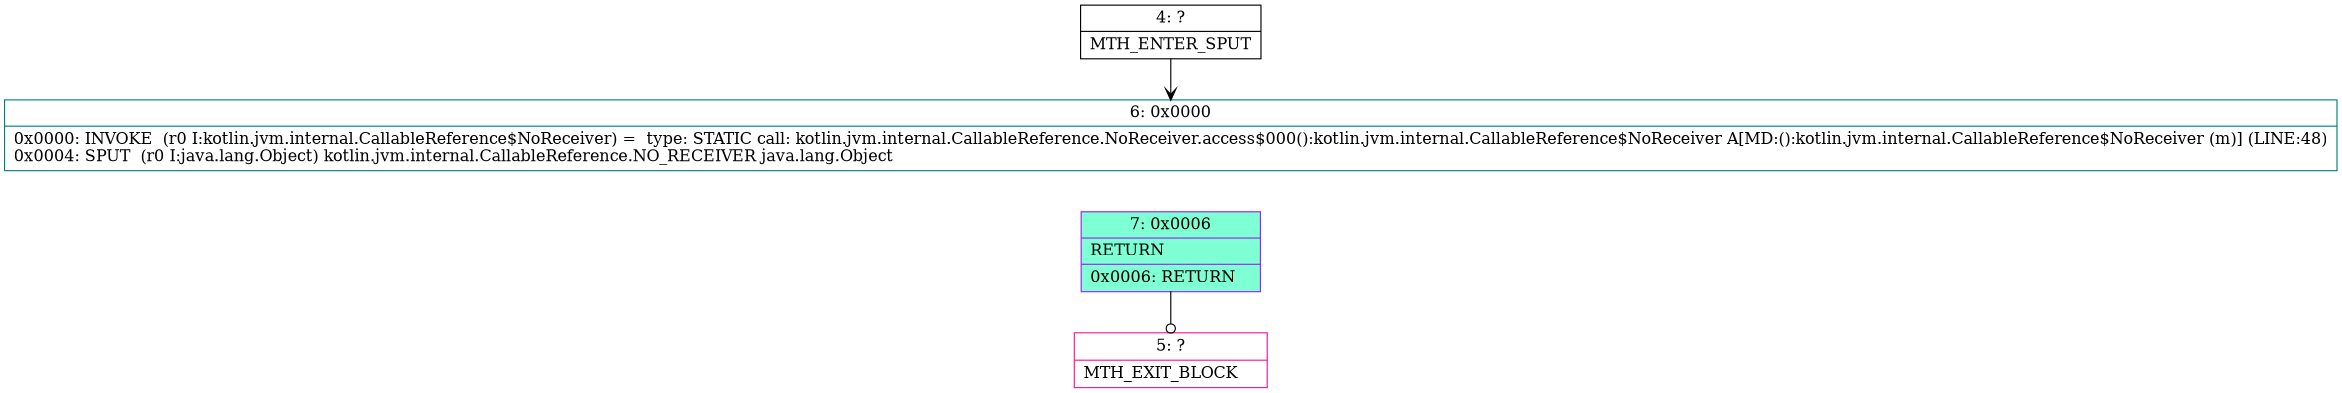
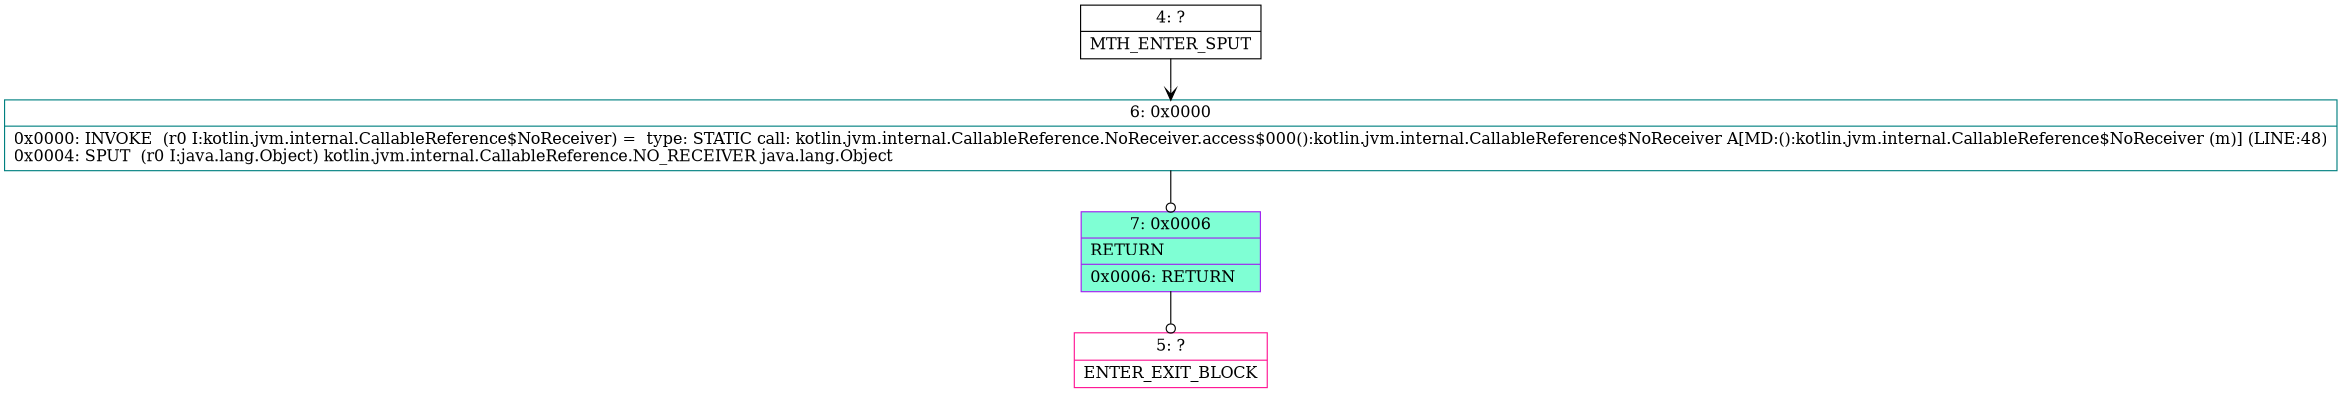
edge "6: 0x0000" -> "7: 0x0006": added
node "5: ?": text "MTH_EXIT_BLOCK" -> "ENTER_EXIT_BLOCK"
